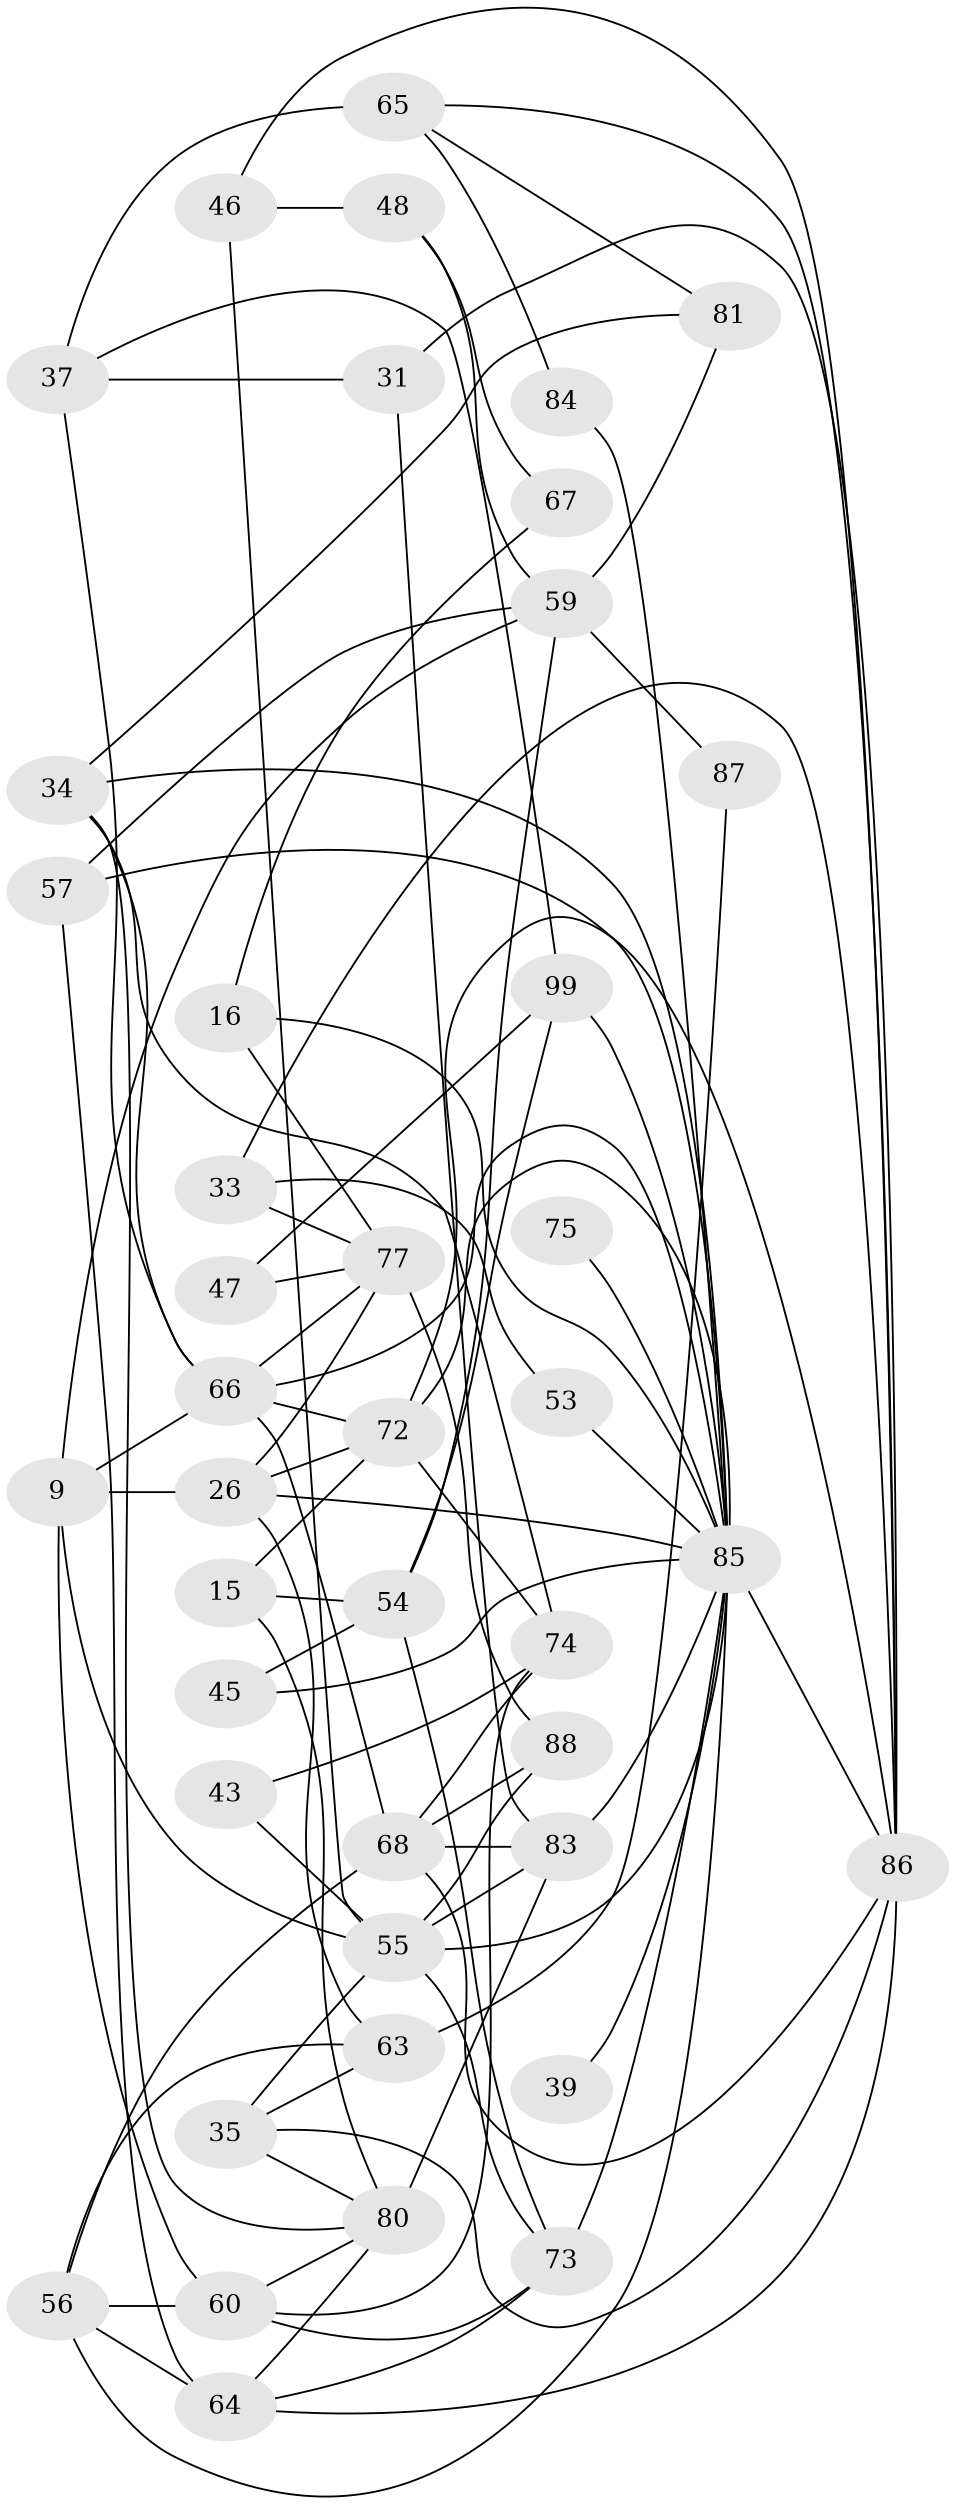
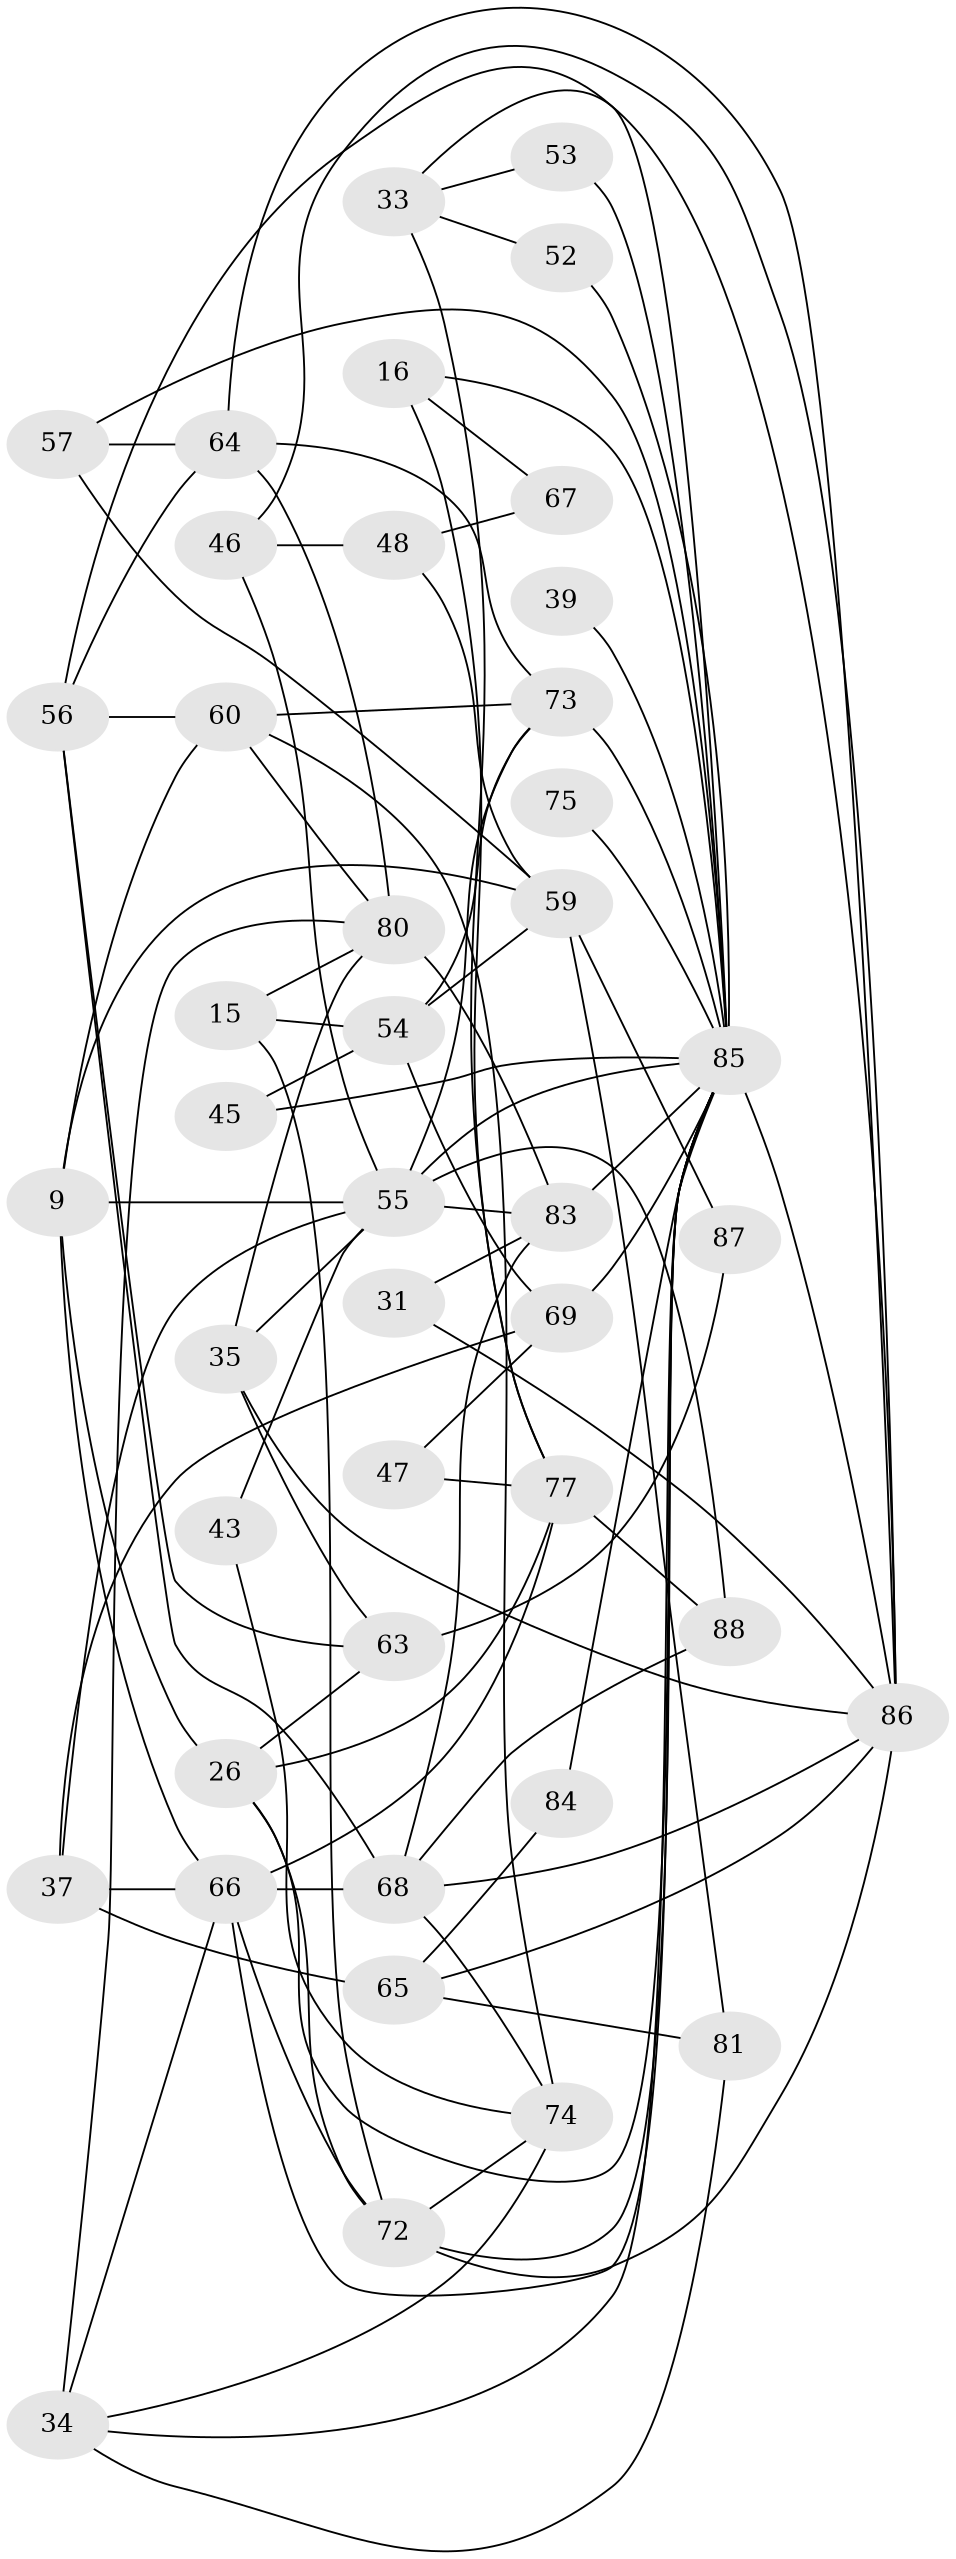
node "52": added
edge "37" -- "31": now "37" -- "55"
node "99": label "99" -> "69"
